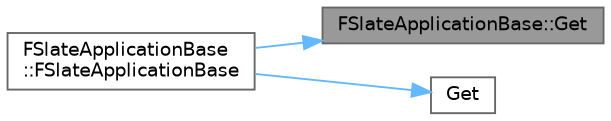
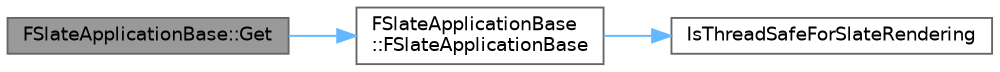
edge "FSlateApplicationBase ::FSlateApplicationBase" -> "FSlateApplicationBase::Get": reversed
node "Get": label "Get" -> "IsThreadSafeForSlateRendering"
